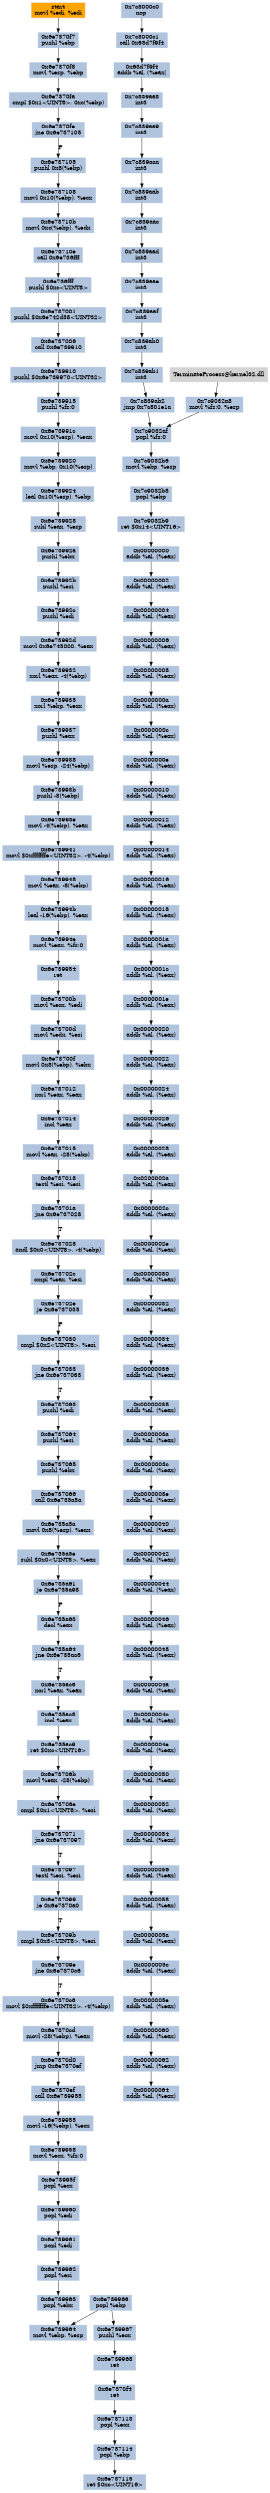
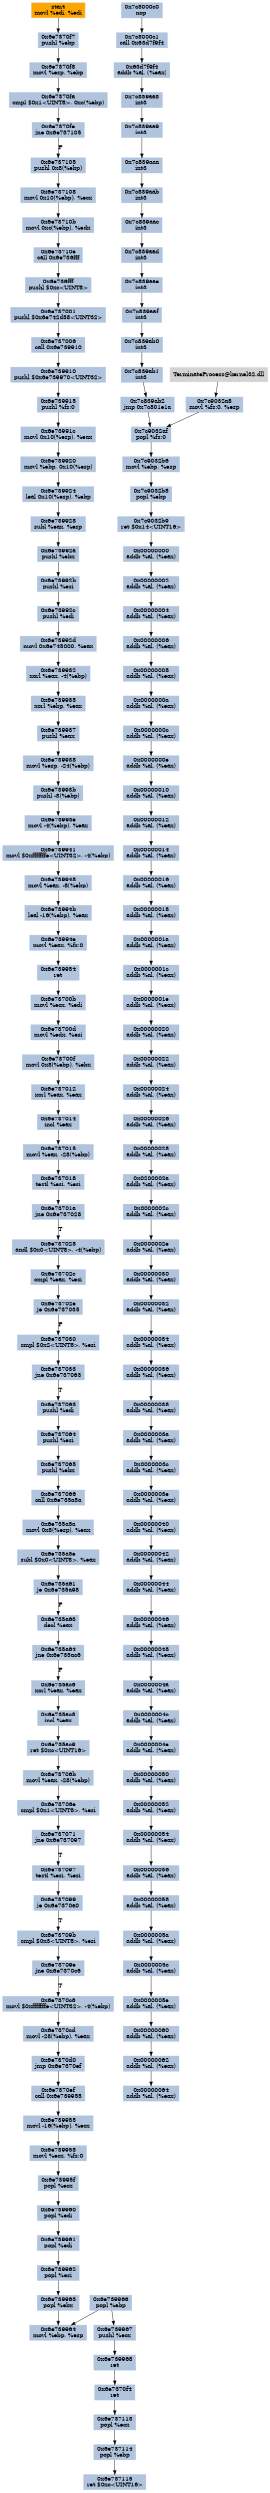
edge "0x7c9032b6 movl %ebp, %esp" -> "0x7c9032b8 popl %ebp": added
edge "0x6e735a64 jne 0x6e735ac6" -> "0x6e735ac6 xorl %eax, %eax": label "T" -> "F"
